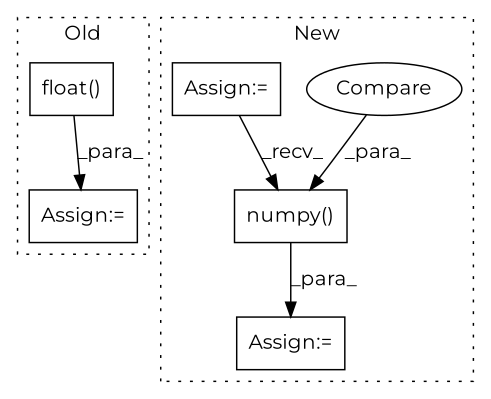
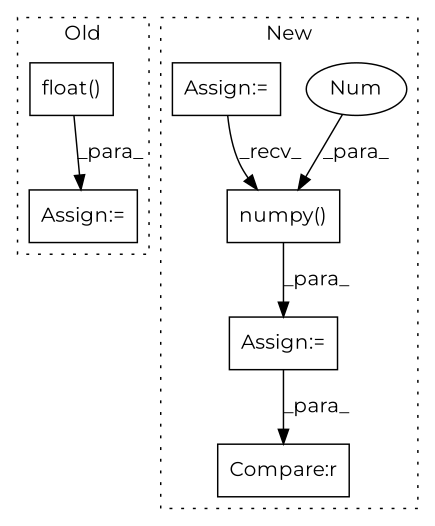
node "Compare": label "Compare" -> "Num"
node "Compare:r": added
